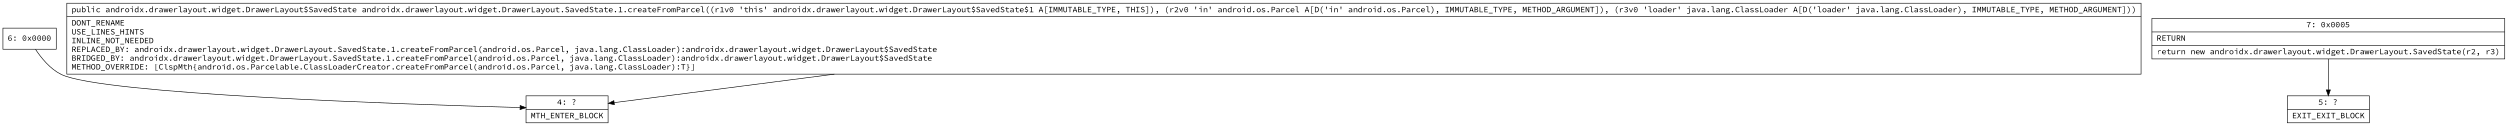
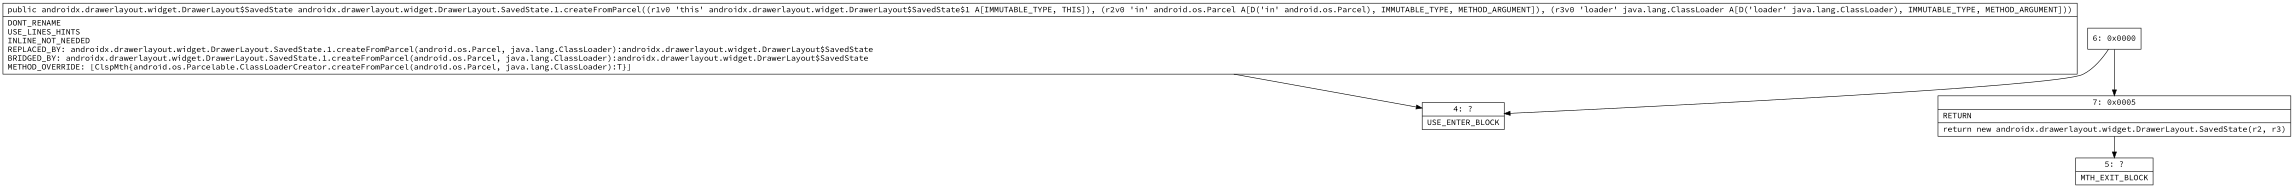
edge "6: 0x0000" -> "7: 0x0005": added
node "4: ?": text "MTH_ENTER_BLOCK" -> "USE_ENTER_BLOCK"
node "5: ?": text "EXIT_EXIT_BLOCK" -> "MTH_EXIT_BLOCK"
